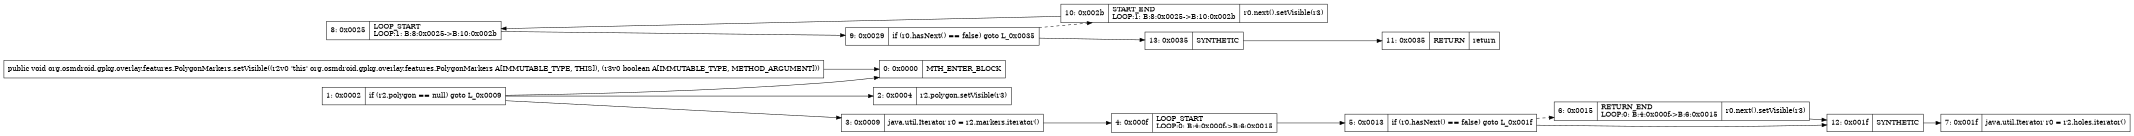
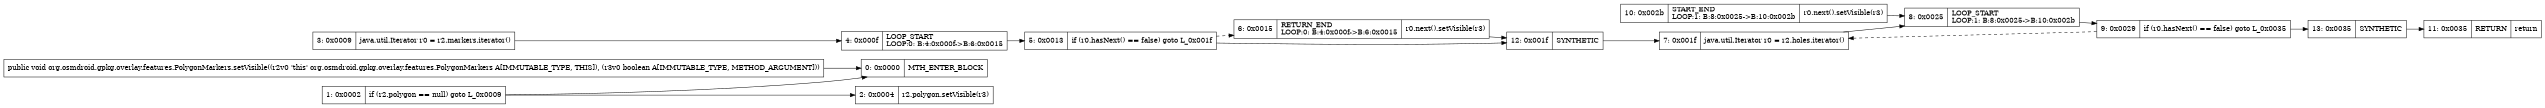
edge "9: 0x0029" -> "10: 0x002b": now "9: 0x0029" -> "7: 0x001f"
edge "7: 0x001f" -> "8: 0x0025": added
edge "1: 0x0002" -> "3: 0x0009": removed
